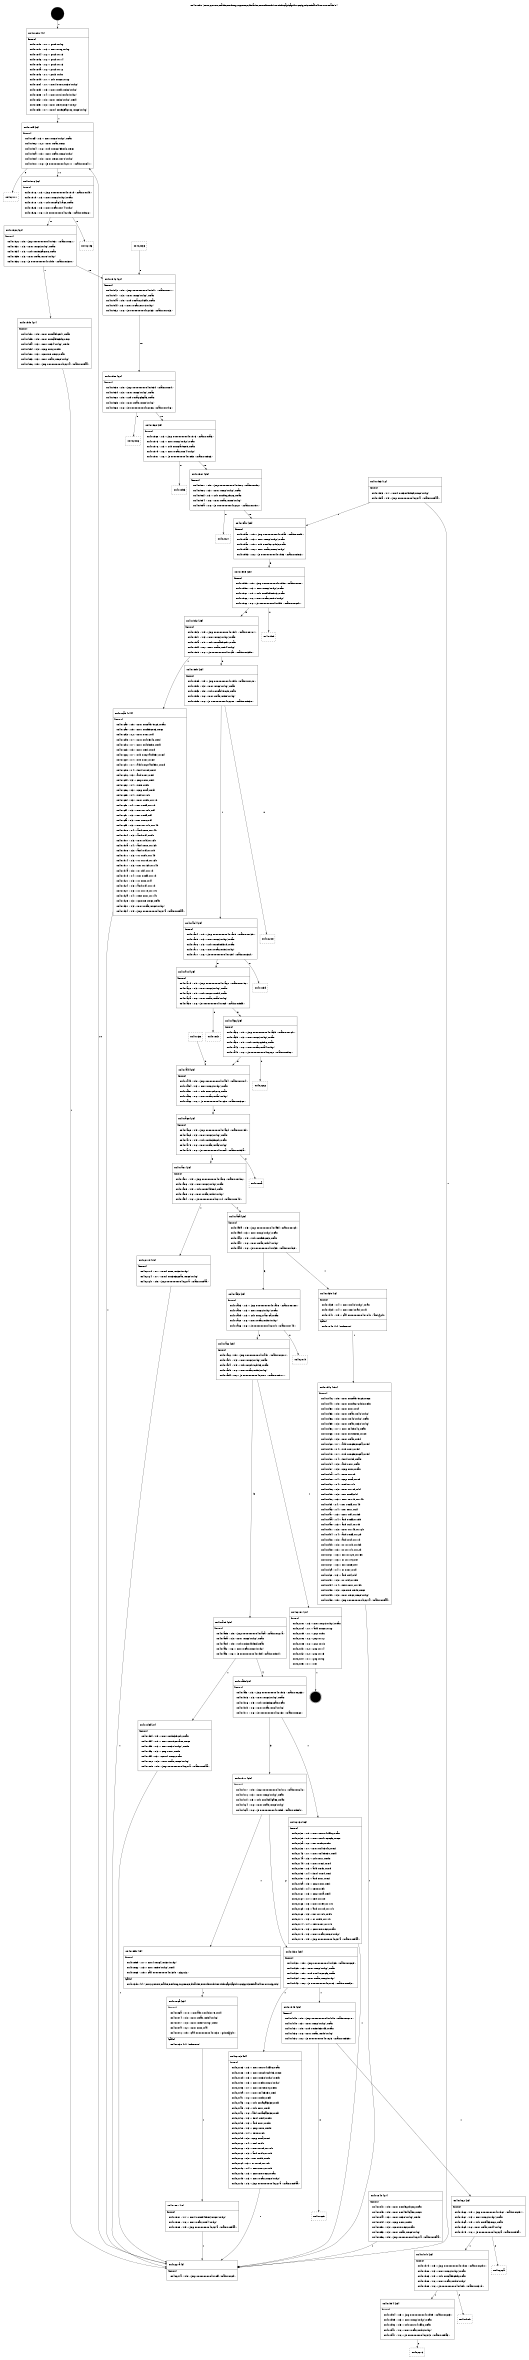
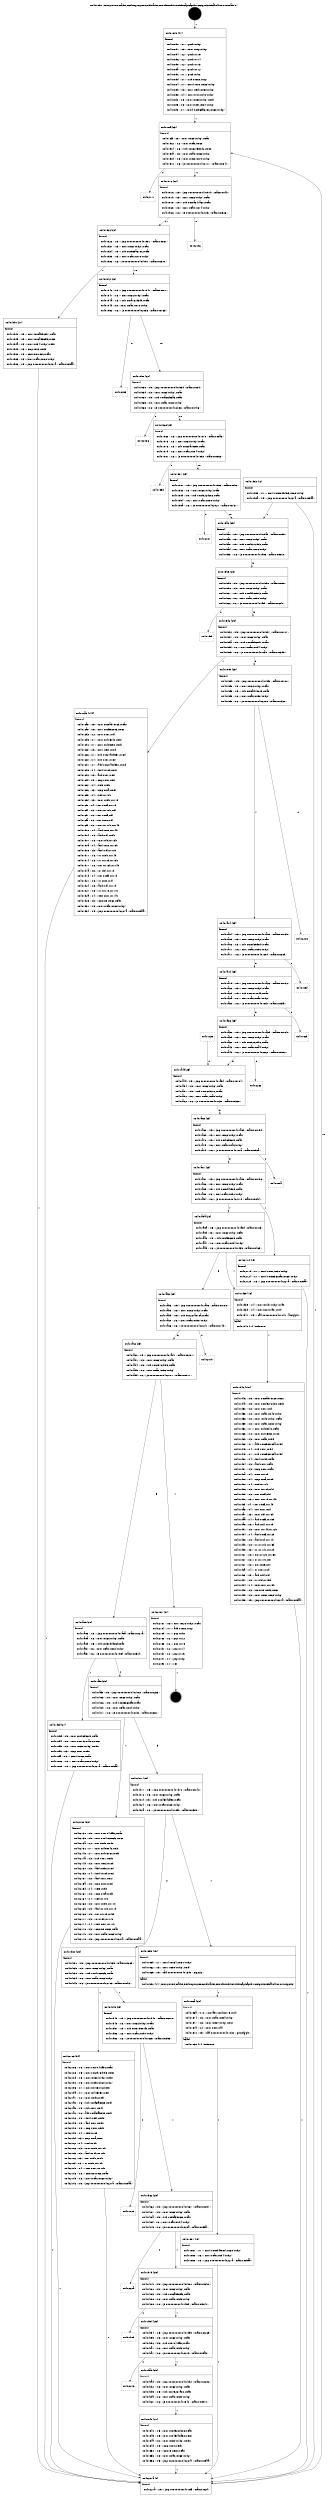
edge "0x402033" -> "0x401942 [22]": reversed
node "0x401bad [25]": added
